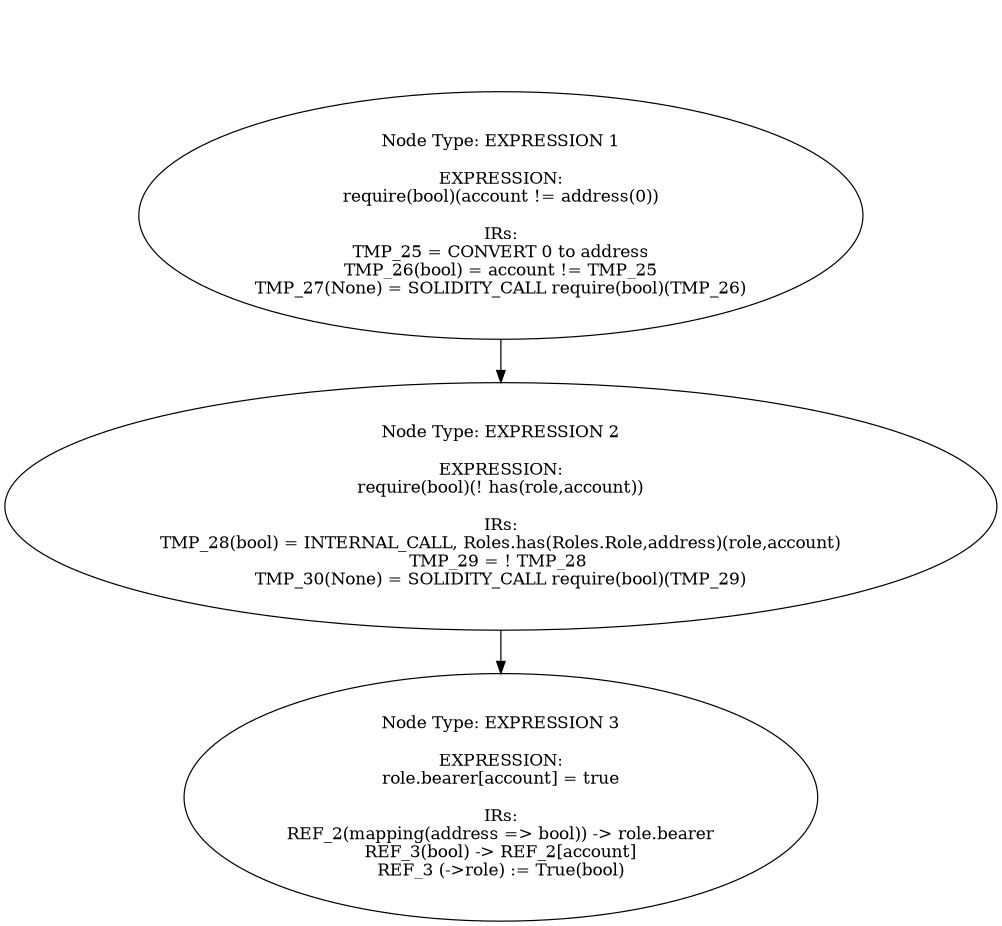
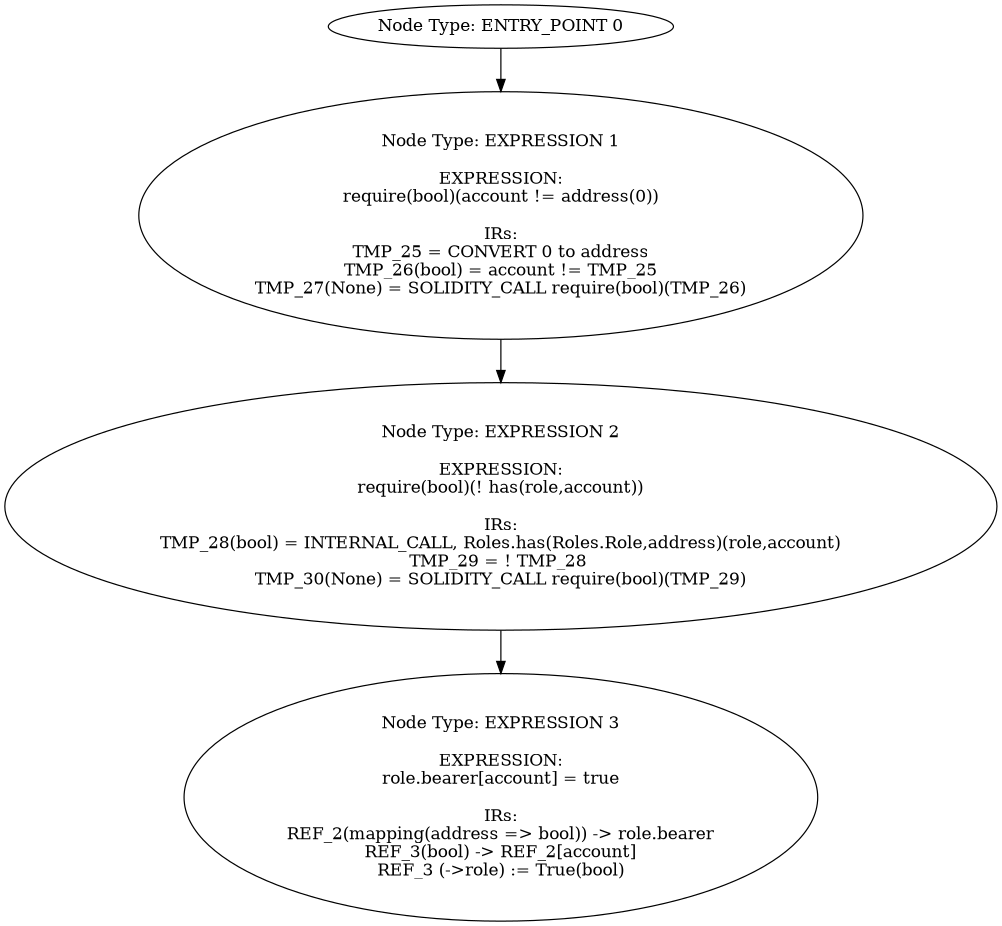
node "Node Type: ENTRY_POINT 0": added
